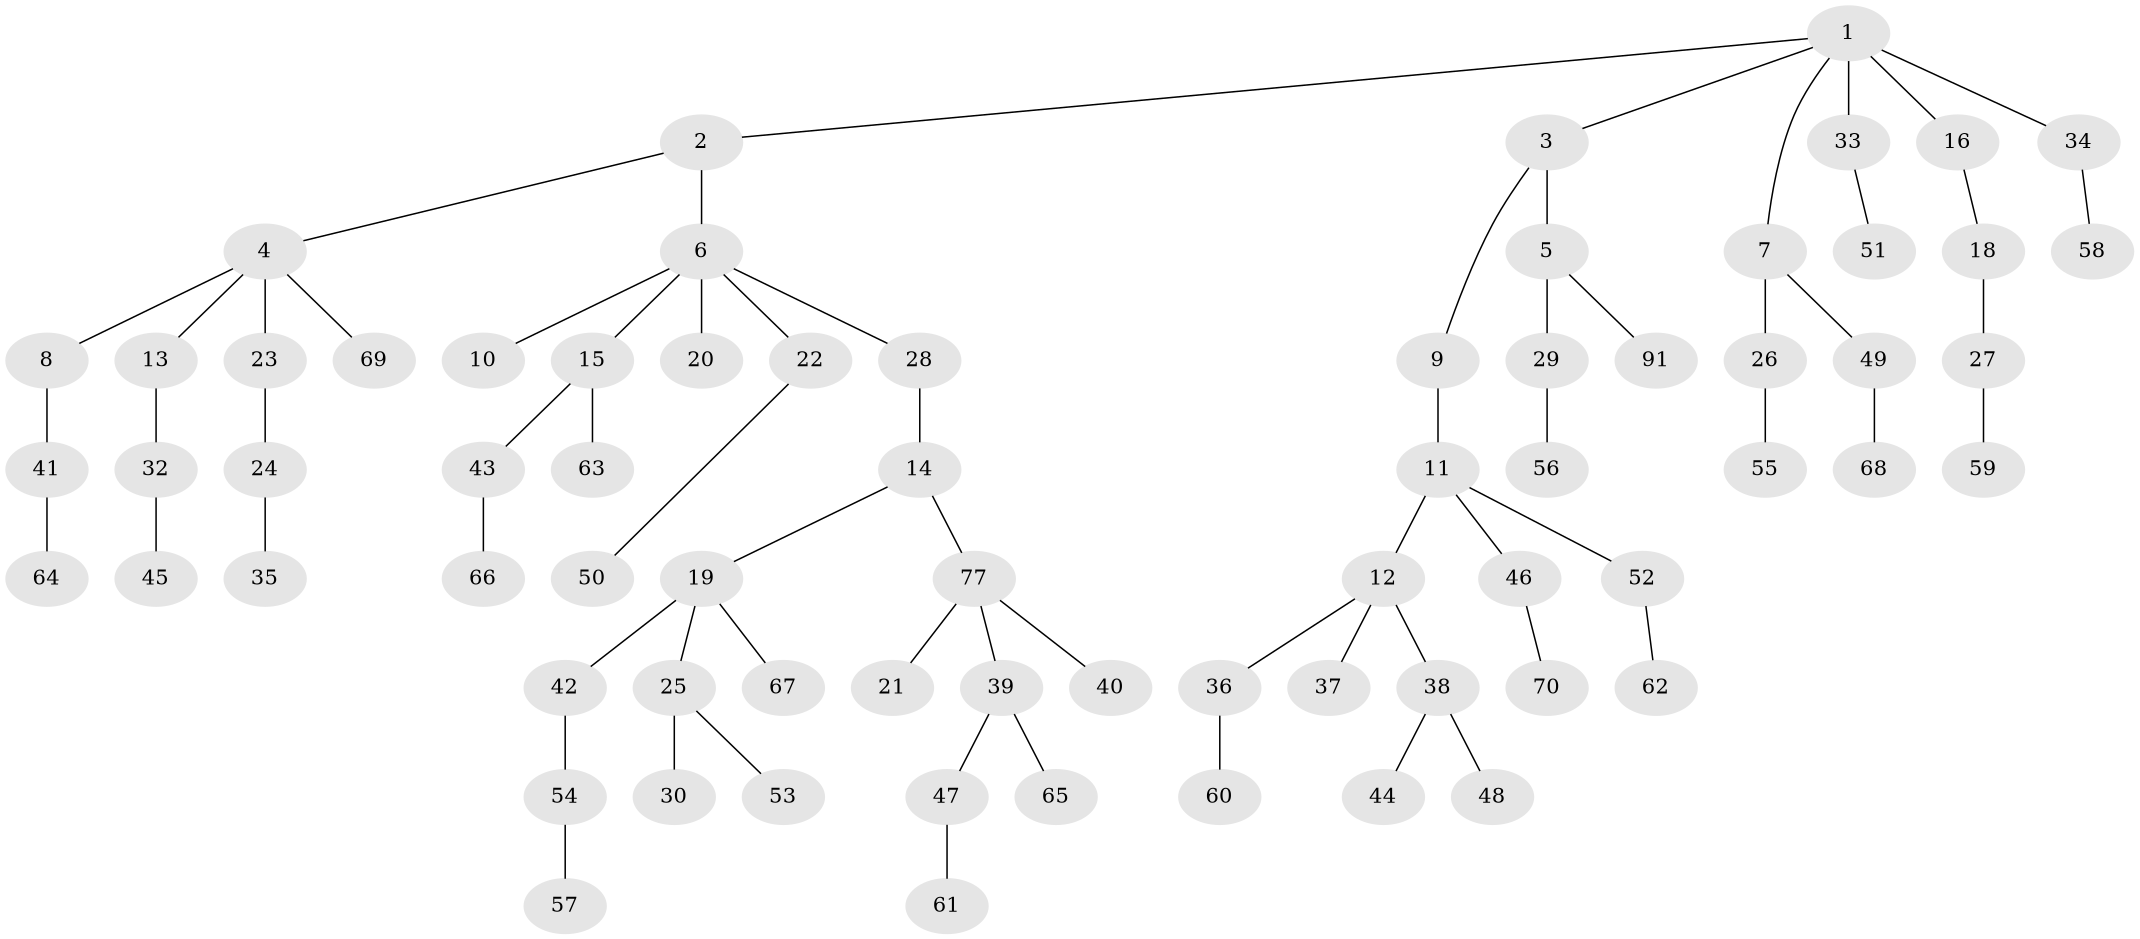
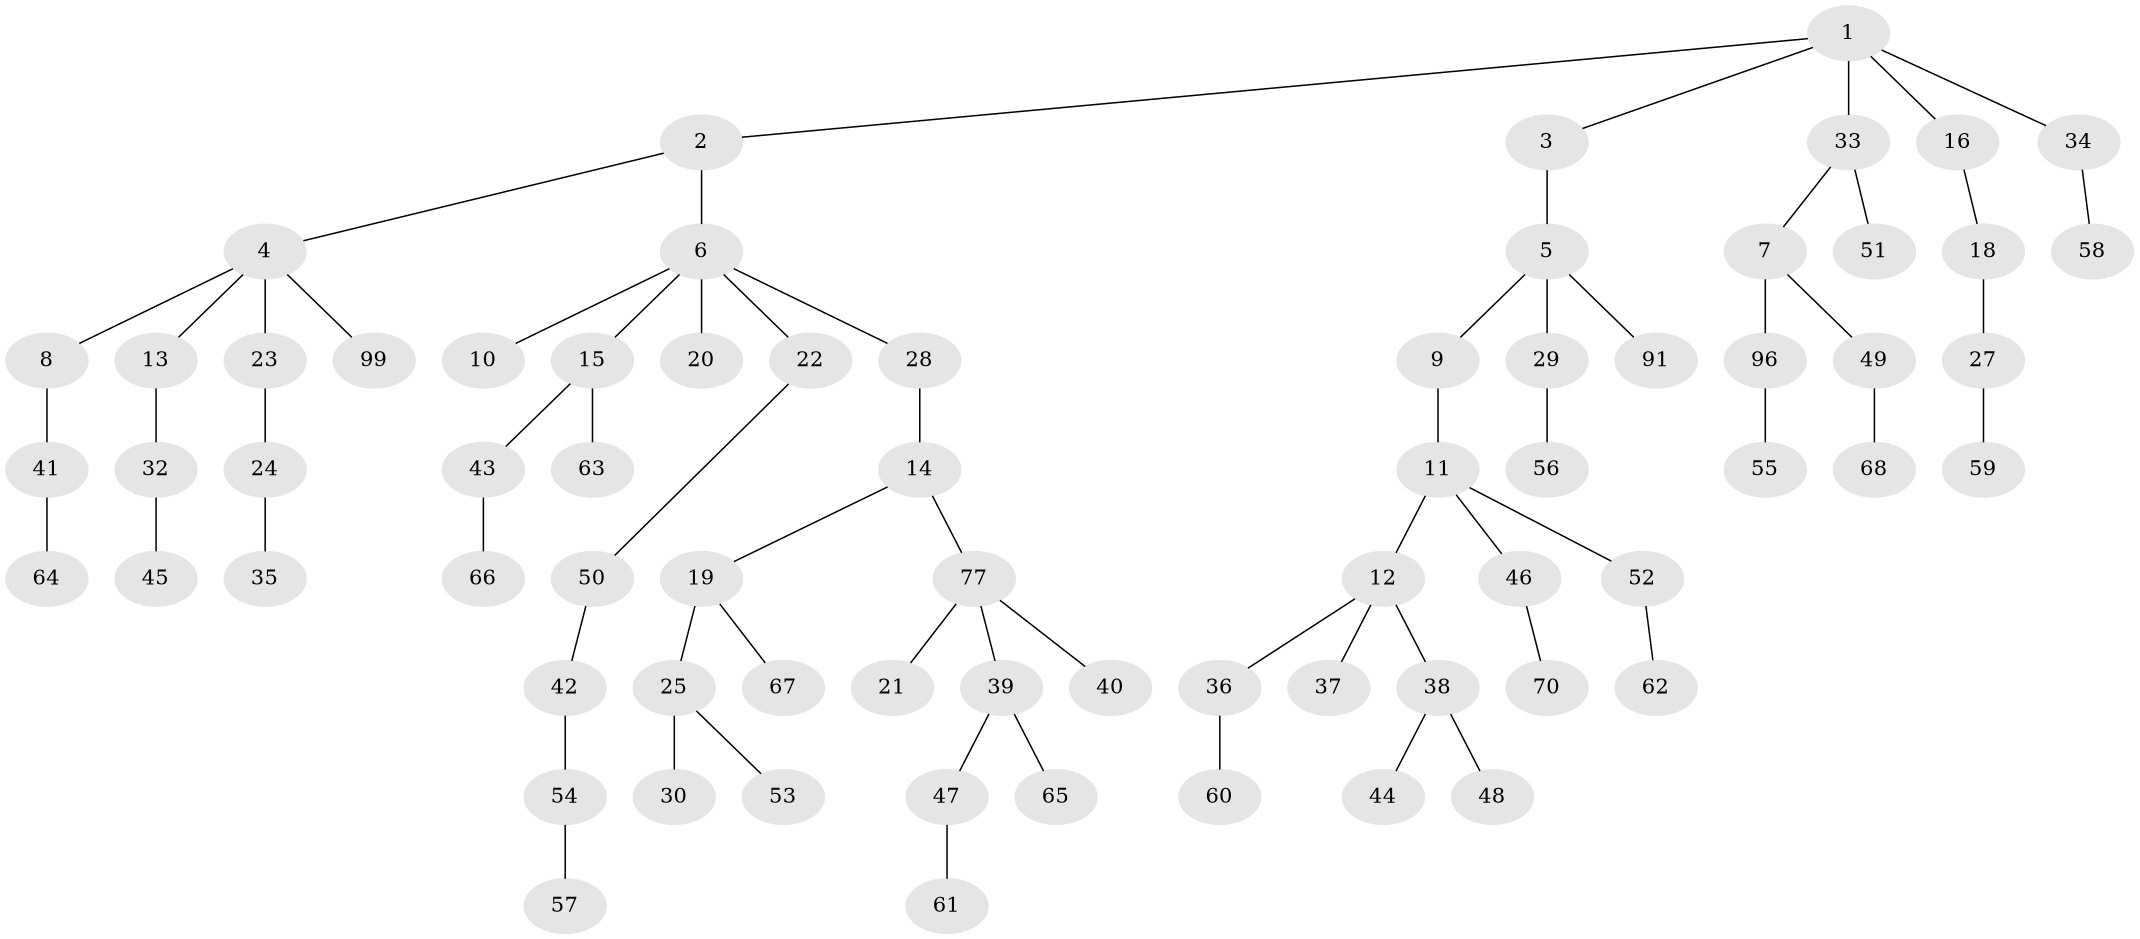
edge "1" -- "7": now "33" -- "7"
edge "3" -- "9": now "5" -- "9"
node "69": label "69" -> "99"
node "26": label "26" -> "96"
edge "19" -- "42": now "50" -- "42"
